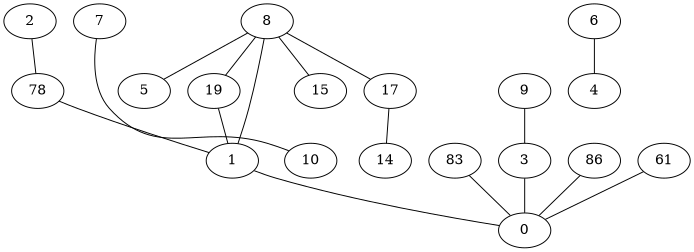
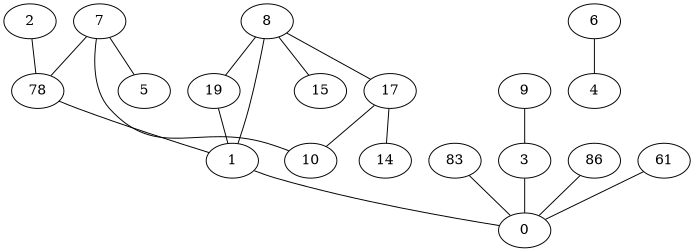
edge "7" -- "78": added
edge "8" -- "5": now "7" -- "5"
edge "17" -- "10": added
